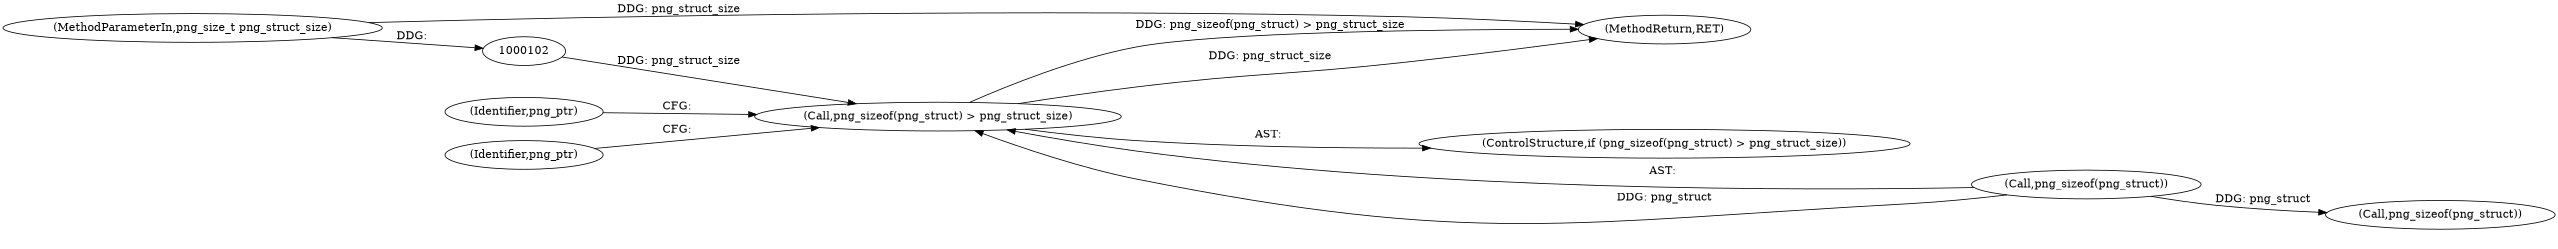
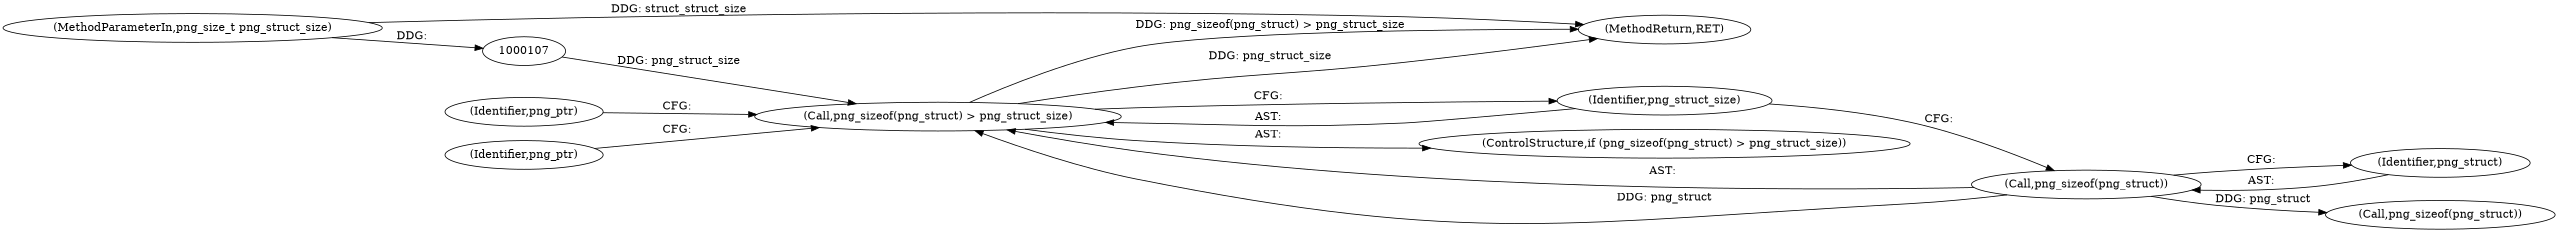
edge "(MethodParameterIn,png_size_t png_struct_size)" -> "(MethodReturn,RET)": label "DDG: png_struct_size" -> "DDG: struct_struct_size"
node "1000102": label "1000102" -> "1000107"
node "(Identifier,png_struct_size)": added
node "(Identifier,png_struct)": added
